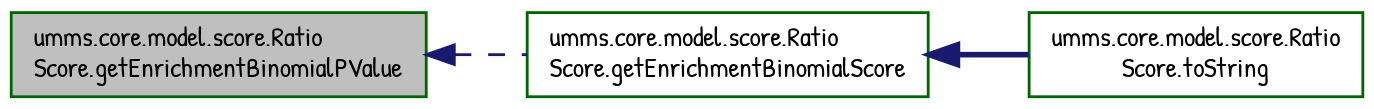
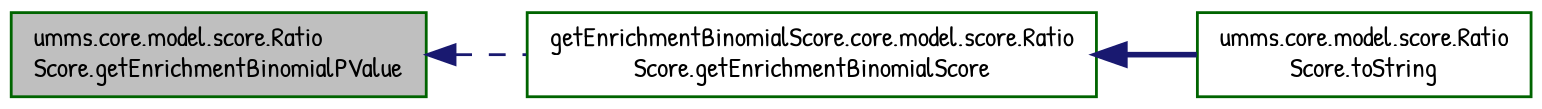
node "umms.core.model.score.Ratio Score.getEnrichmentBinomialScore": label "umms.core.model.score.Ratio Score.getEnrichmentBinomialScore" -> "getEnrichmentBinomialScore.core.model.score.Ratio Score.getEnrichmentBinomialScore"
